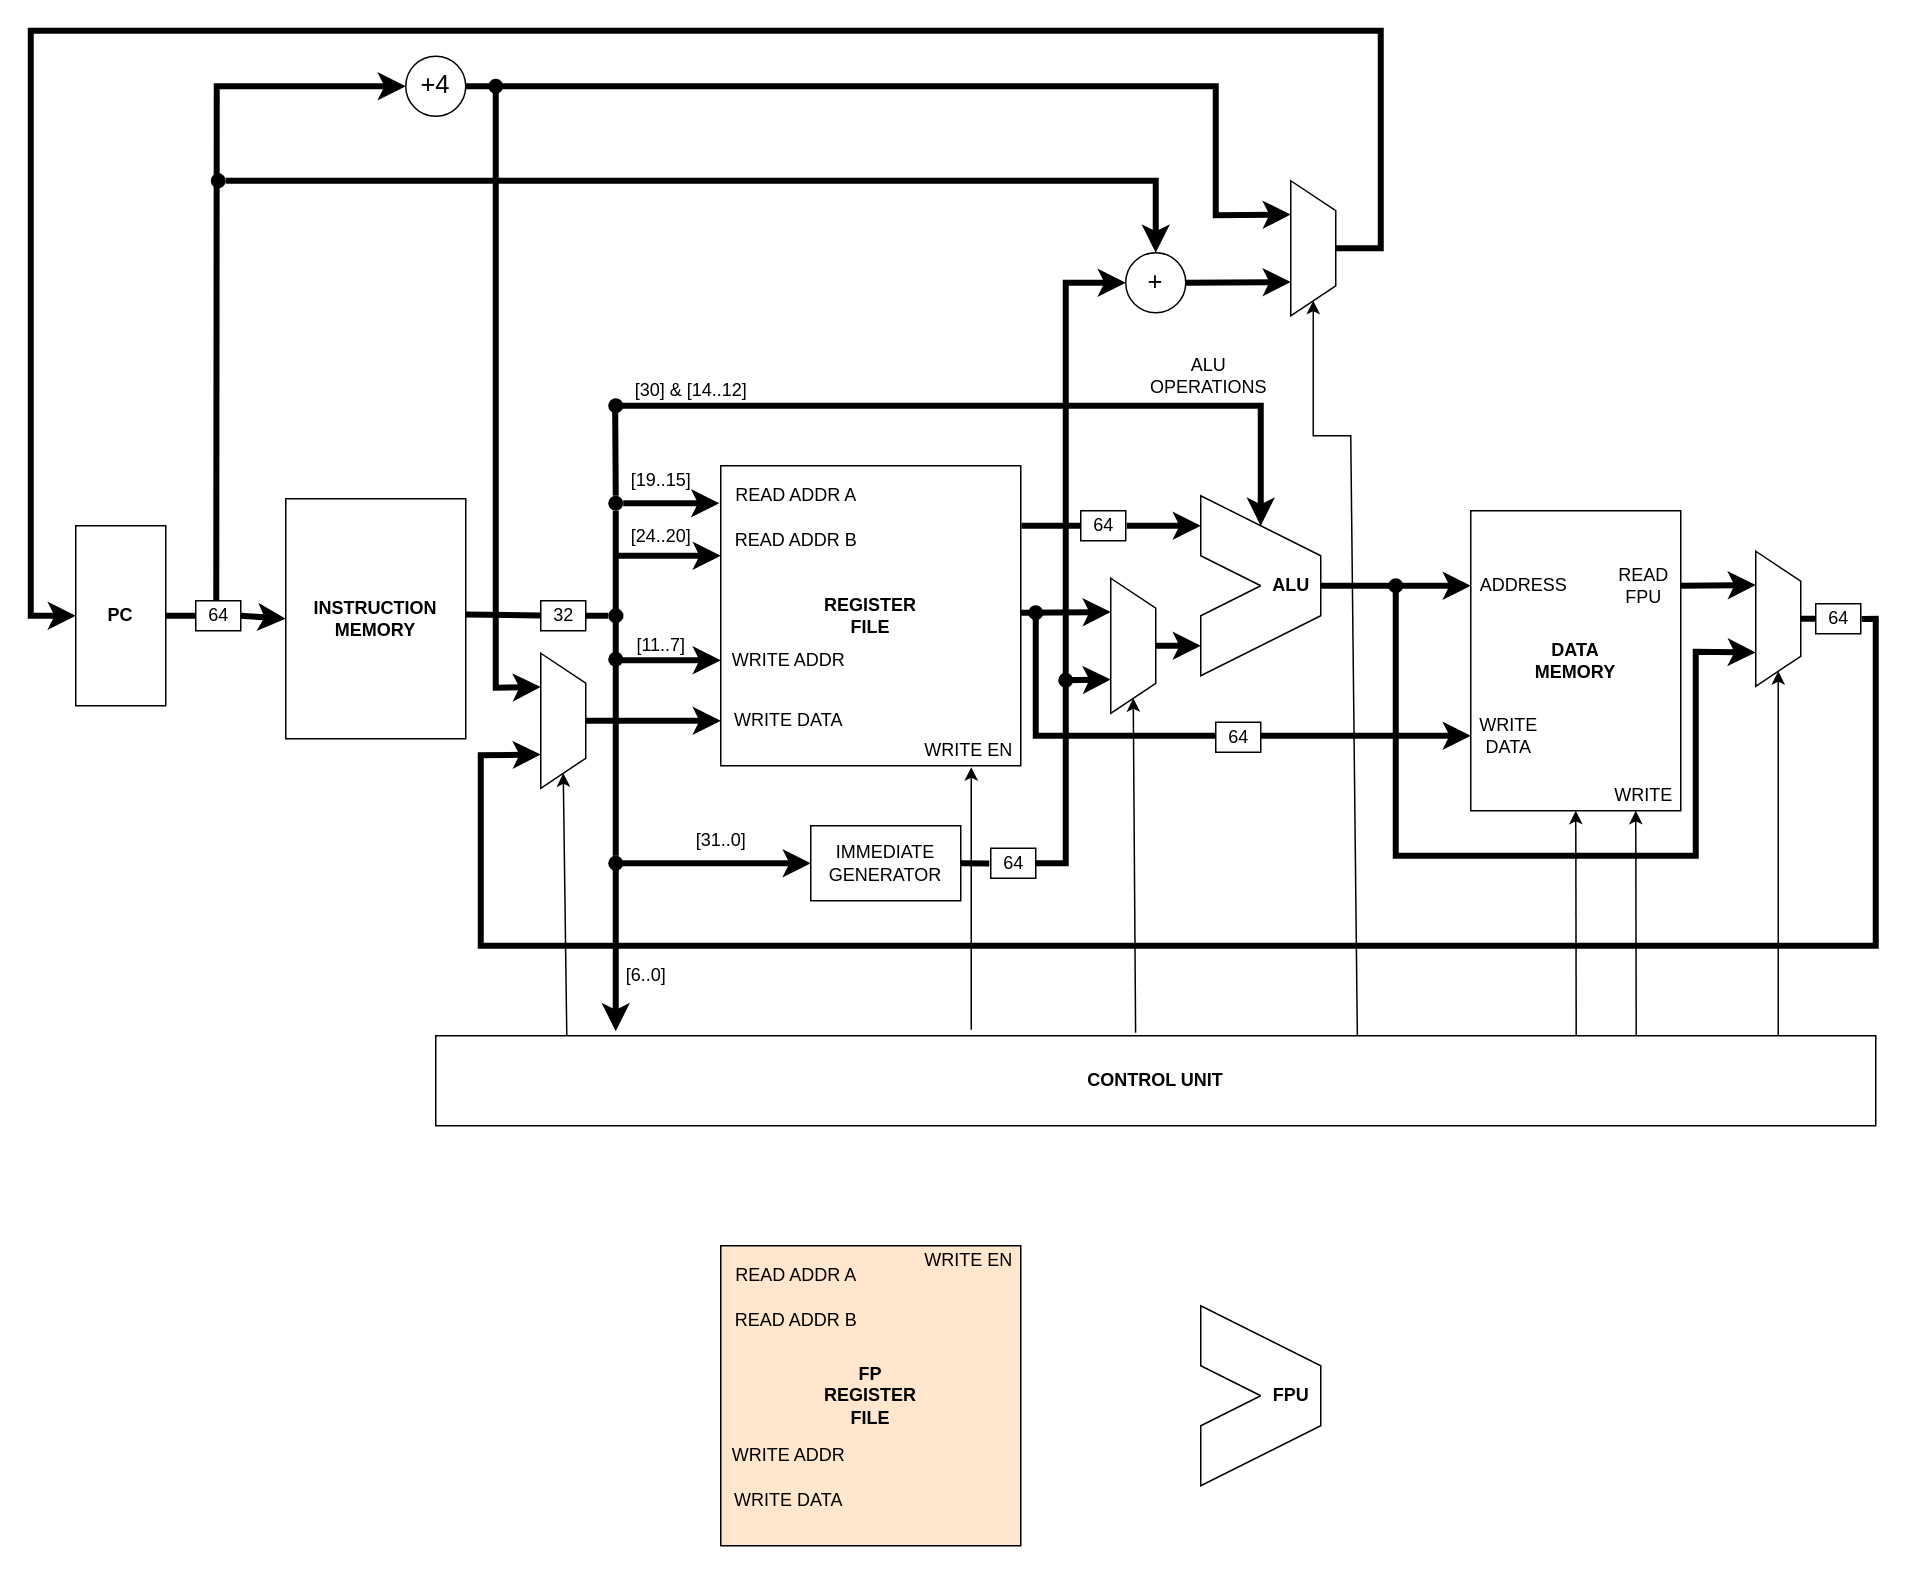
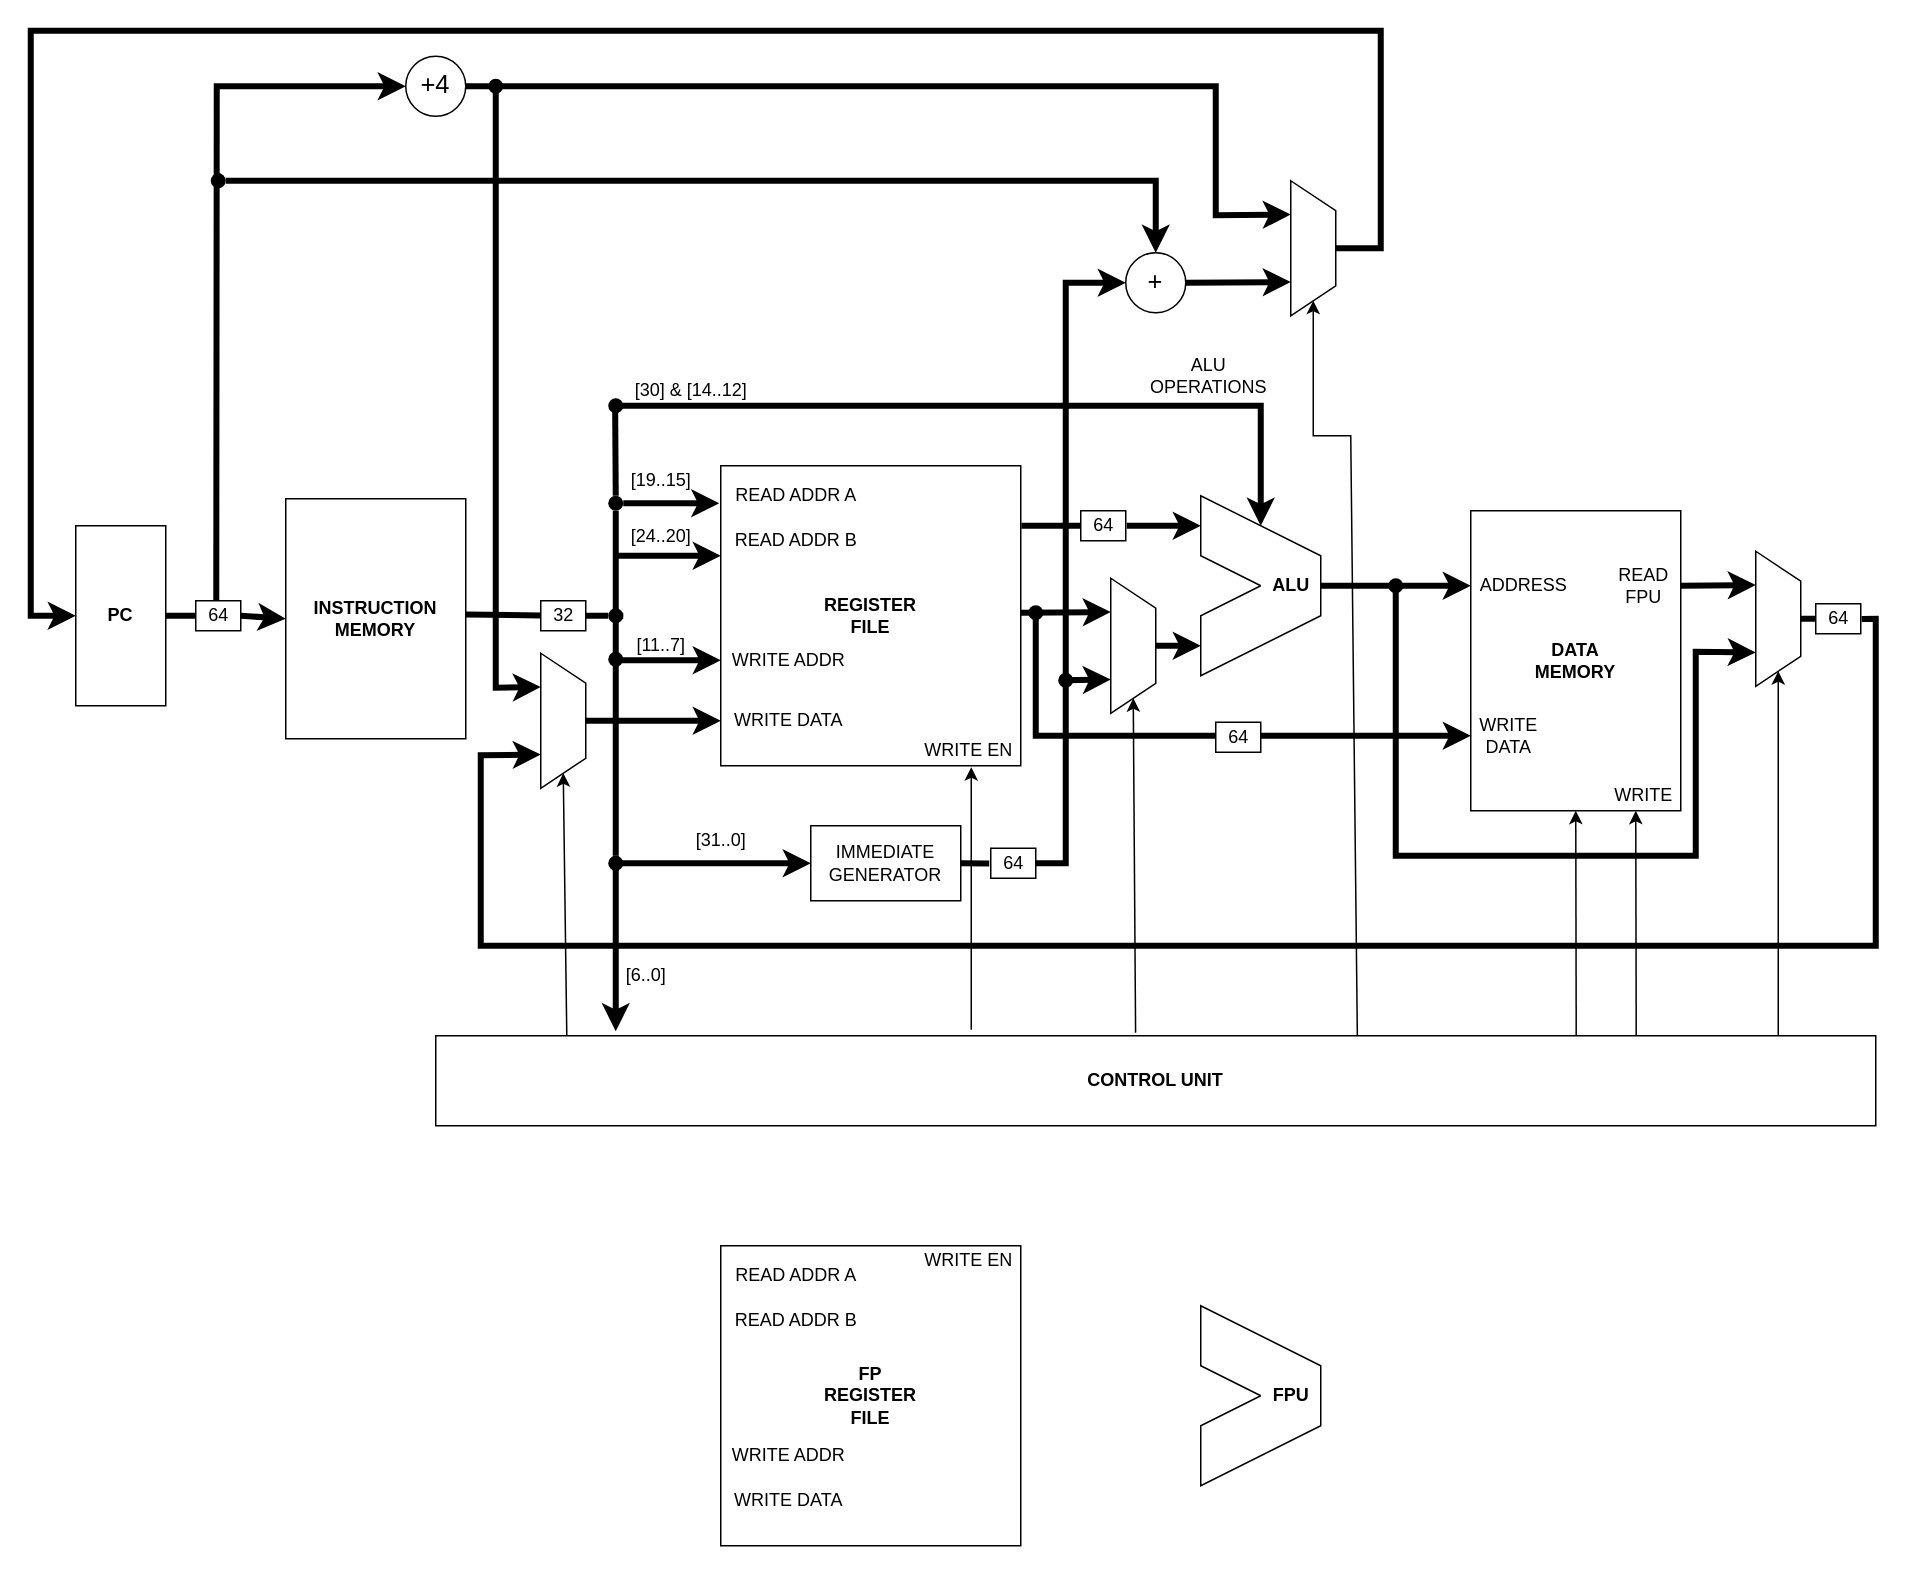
node "FP REGISTER FILE": fillcolor #ffe6cc -> #ffffff
